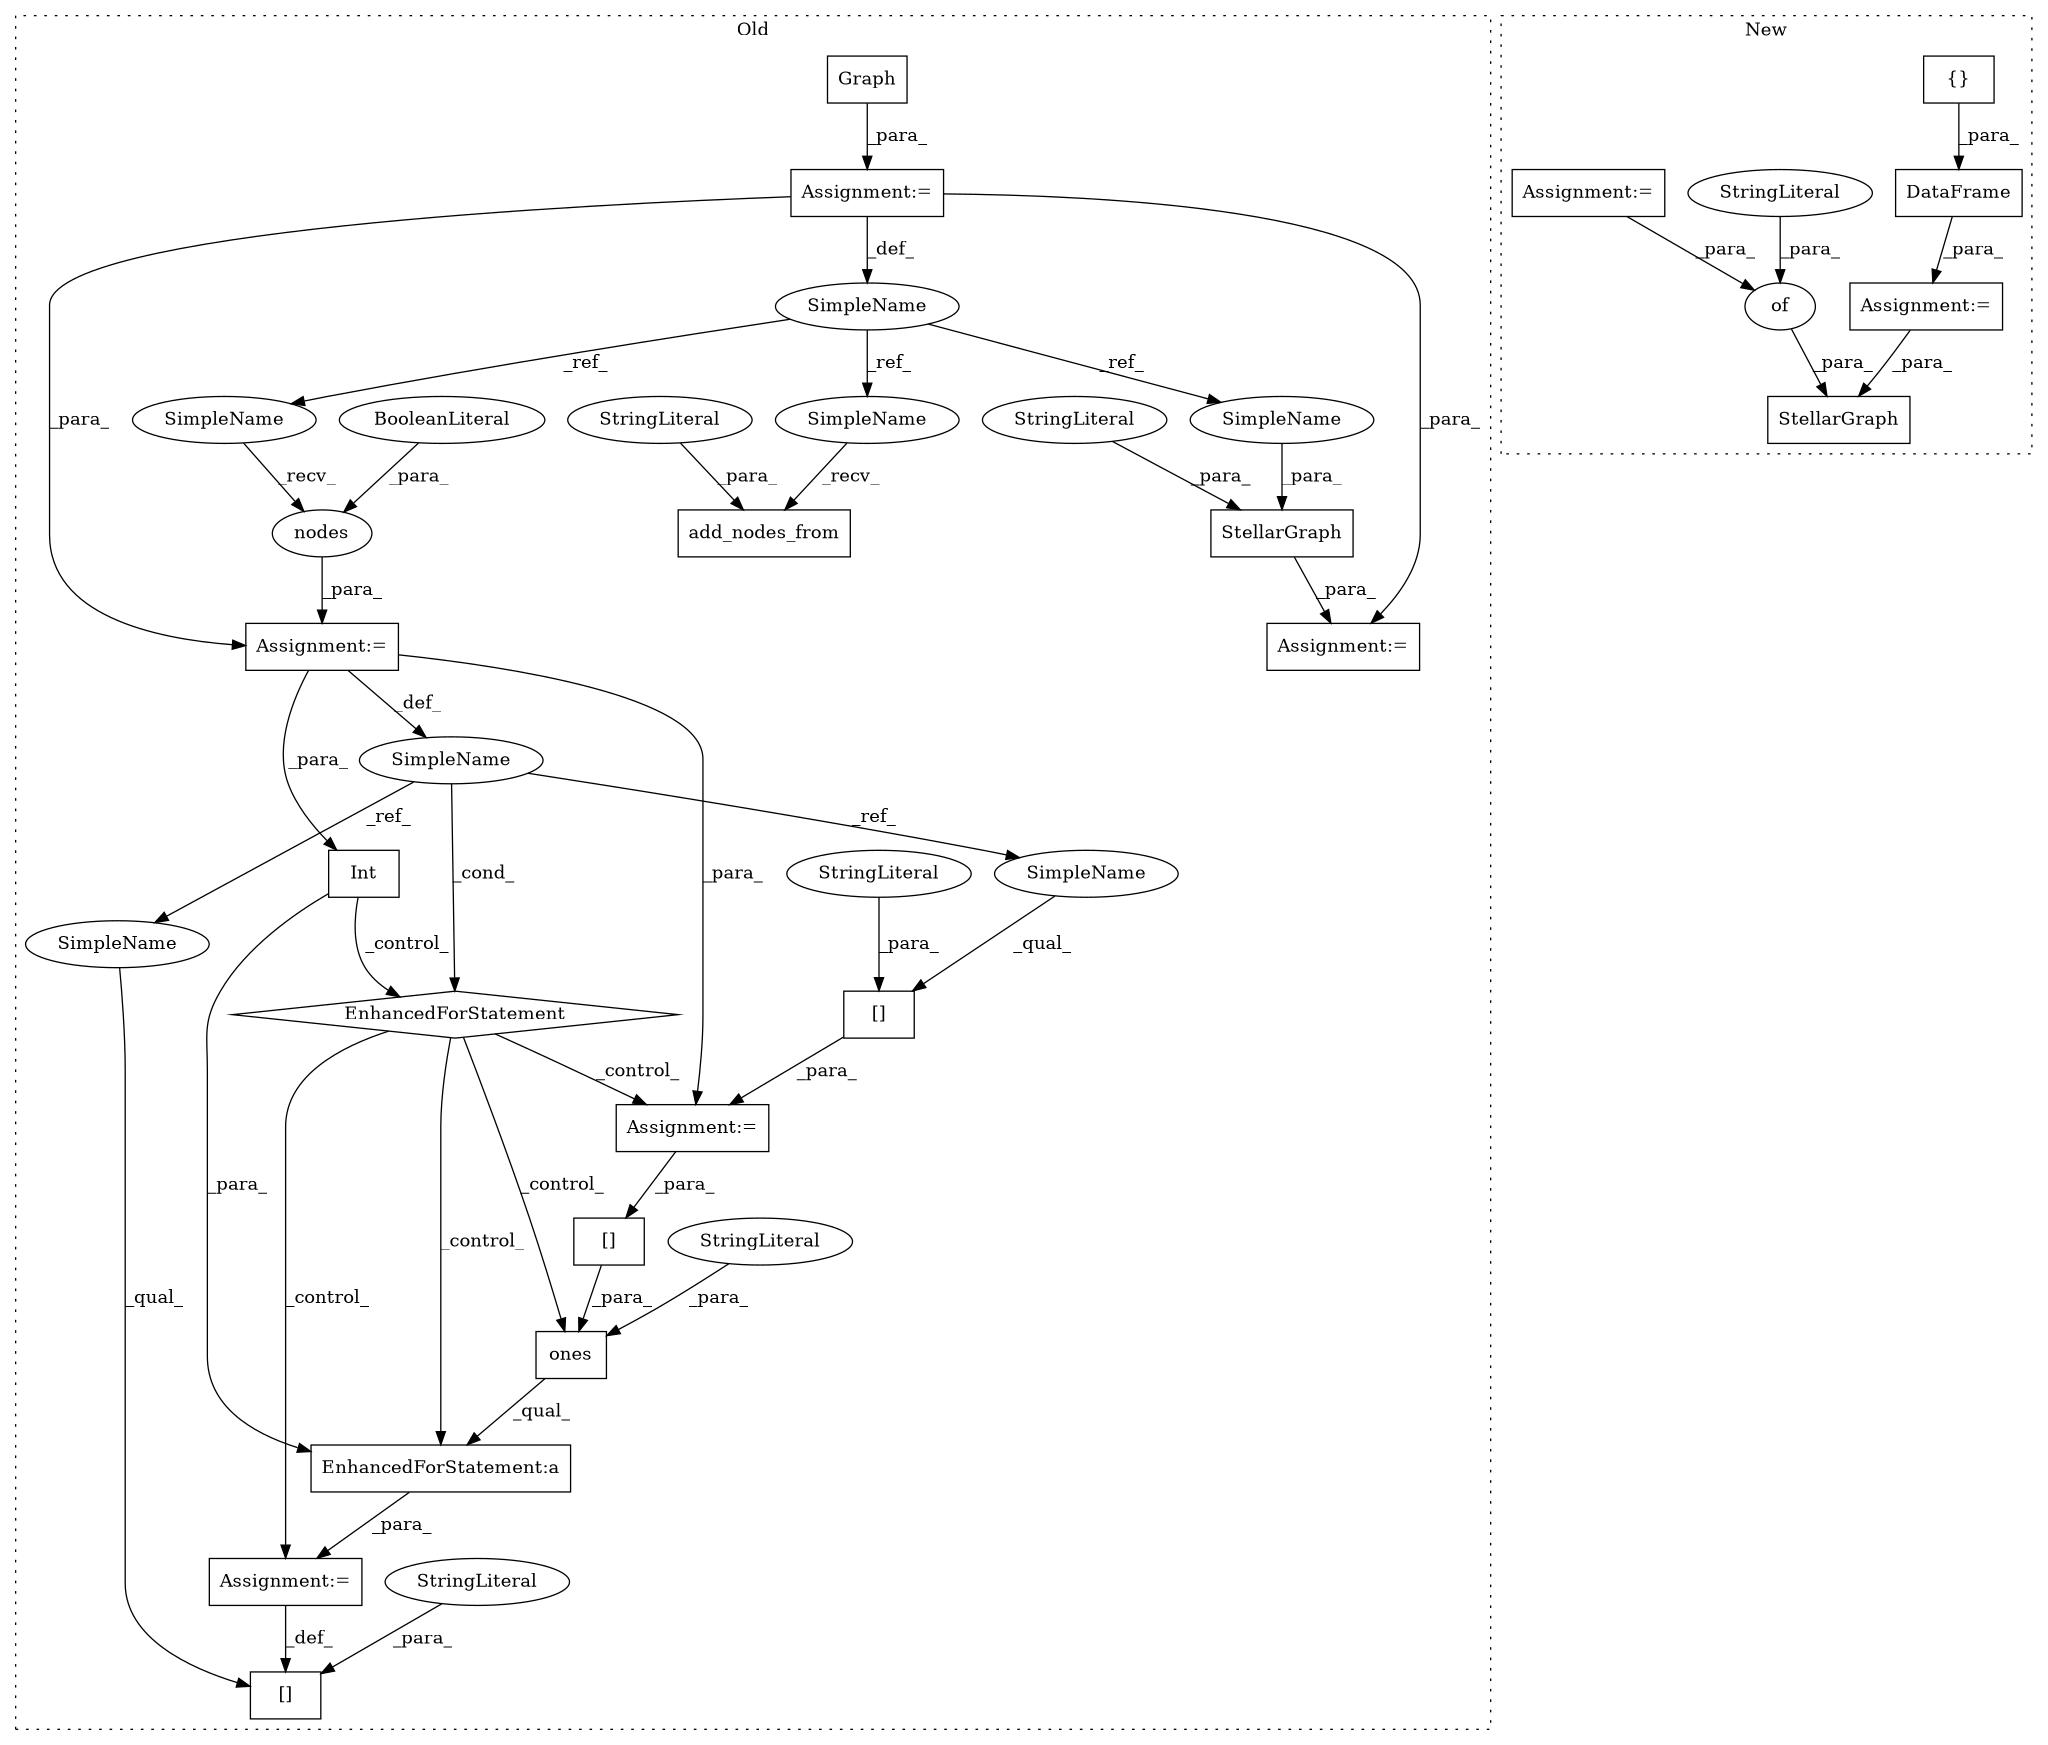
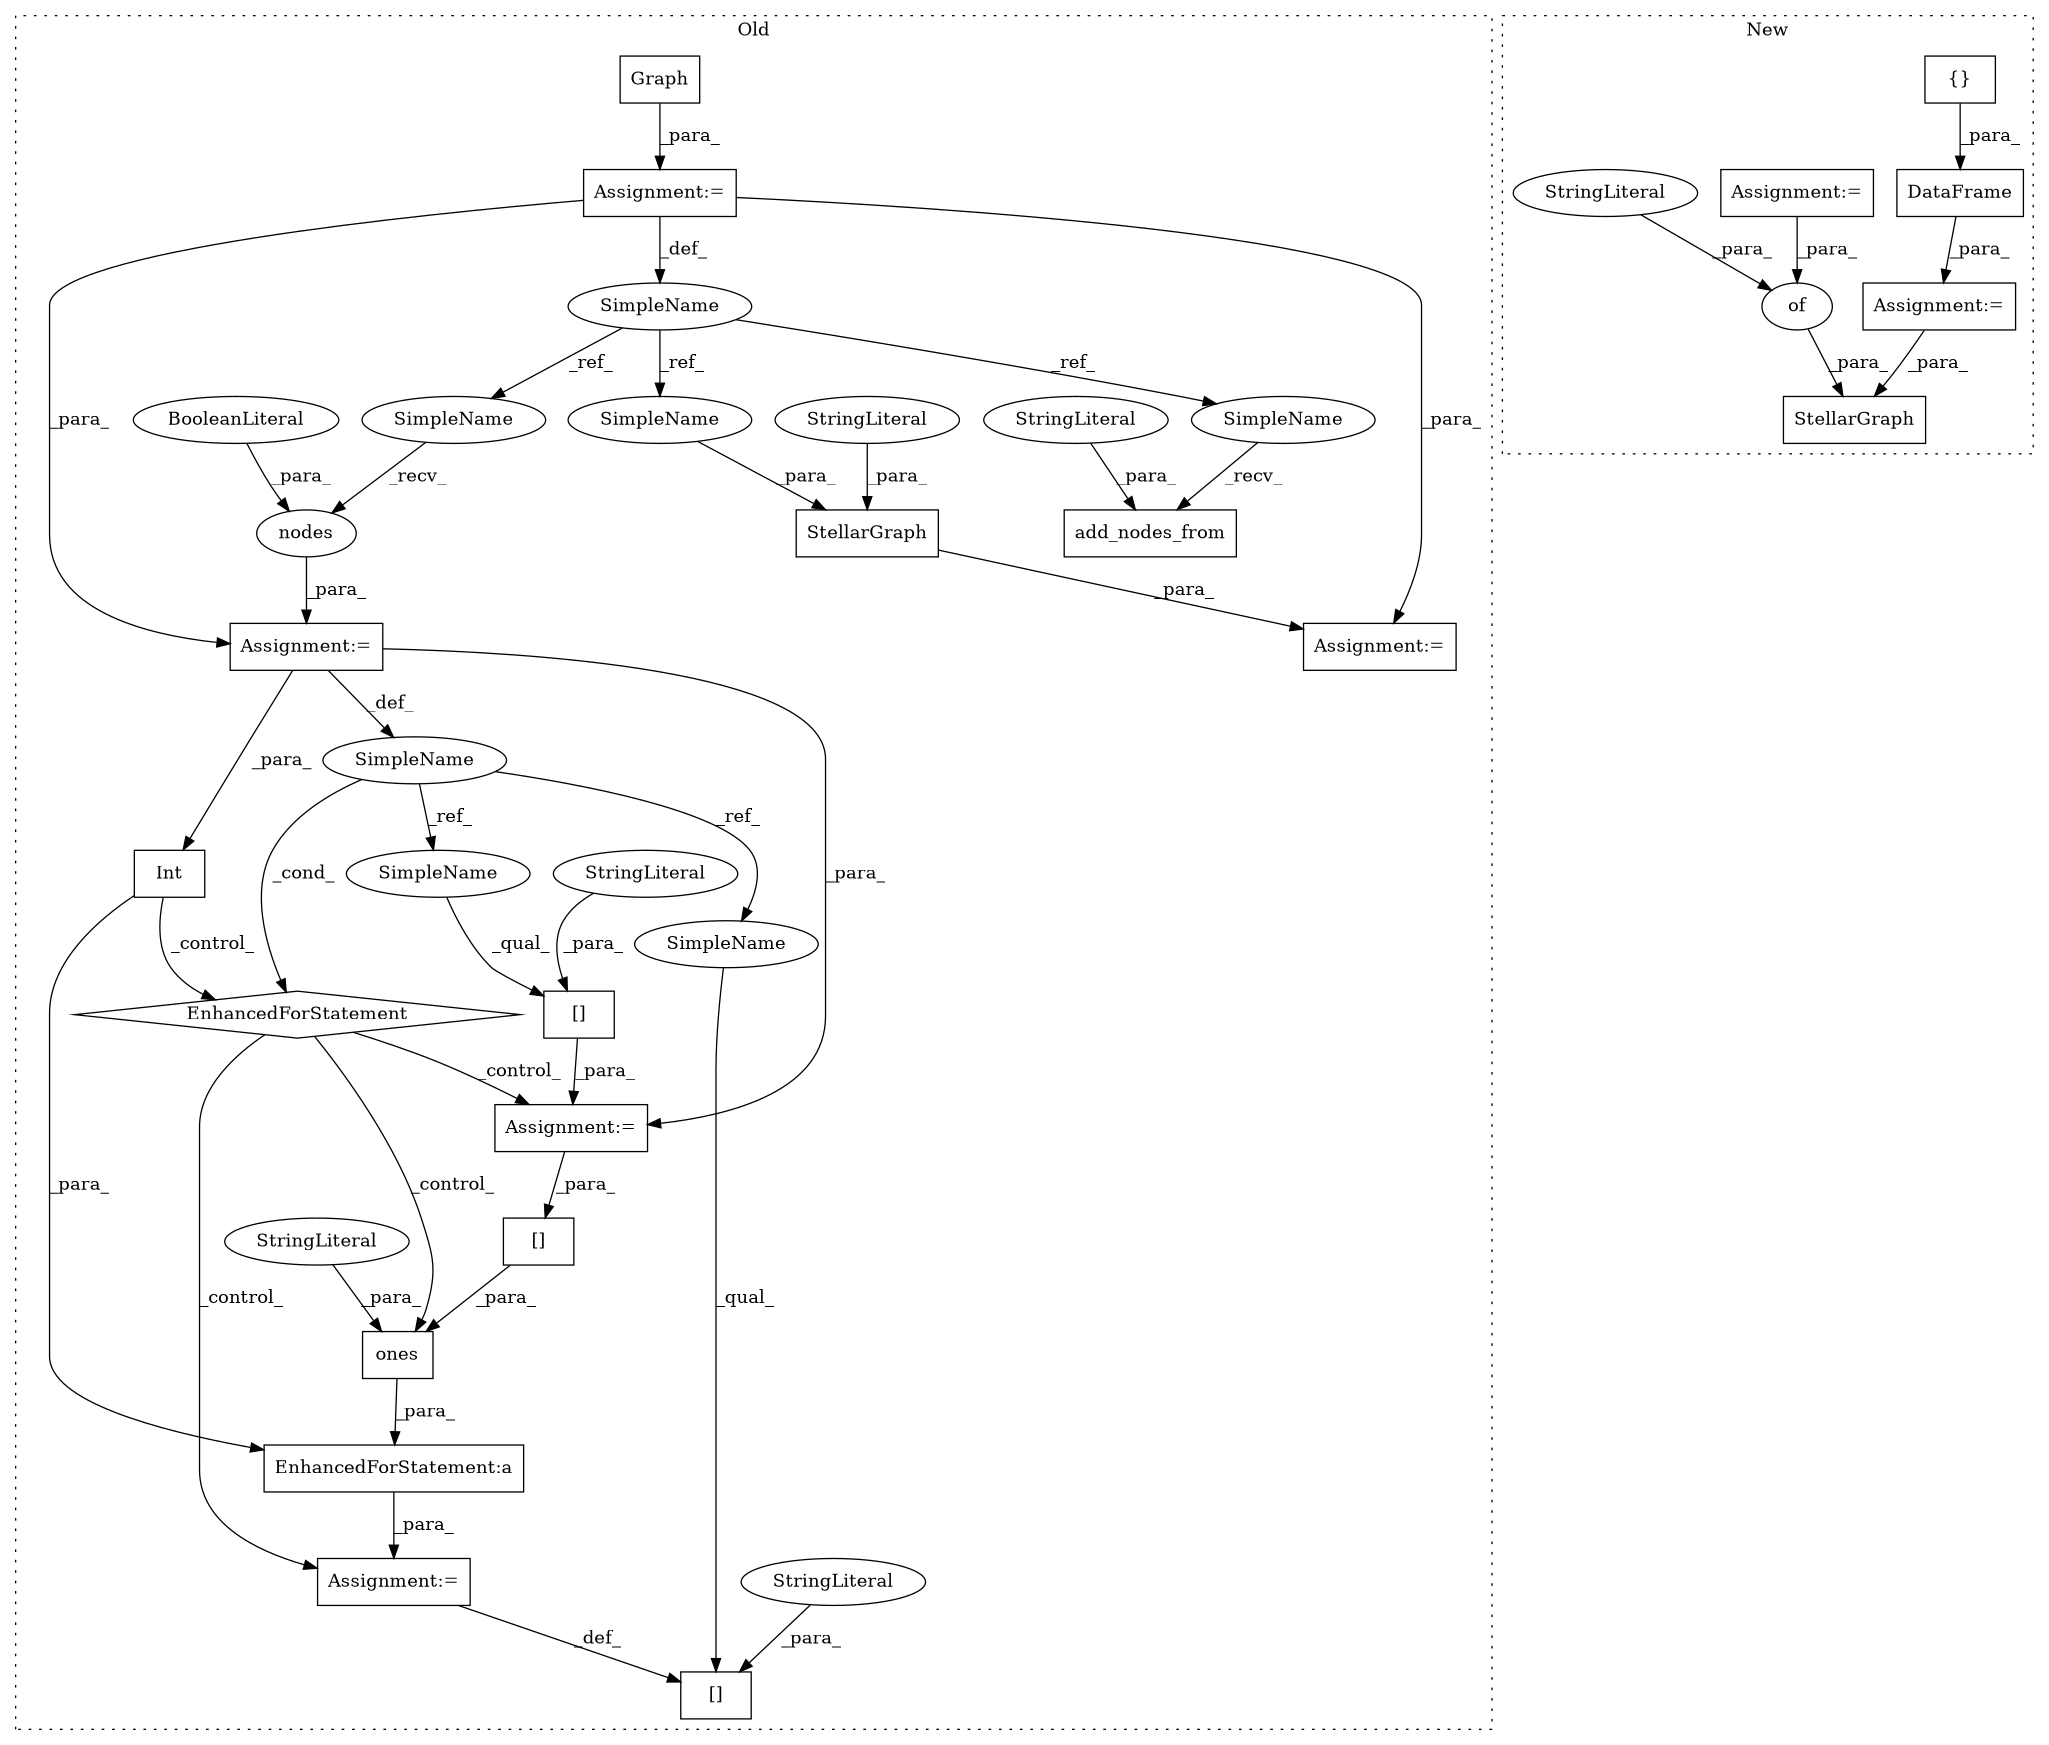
edge "EnhancedForStatement" -> "EnhancedForStatement:a": removed, label "_control_"
edge "ones" -> "EnhancedForStatement:a": label "_qual_" -> "_para_"
